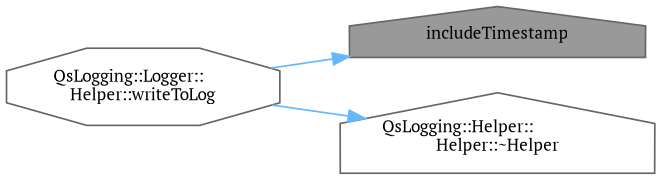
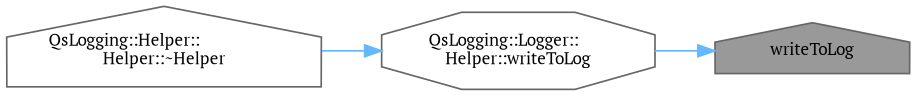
node "includeTimestamp": label "includeTimestamp" -> "writeToLog"
edge "QsLogging::Logger:: Helper::writeToLog" -> "QsLogging::Helper:: Helper::~Helper": reversed
